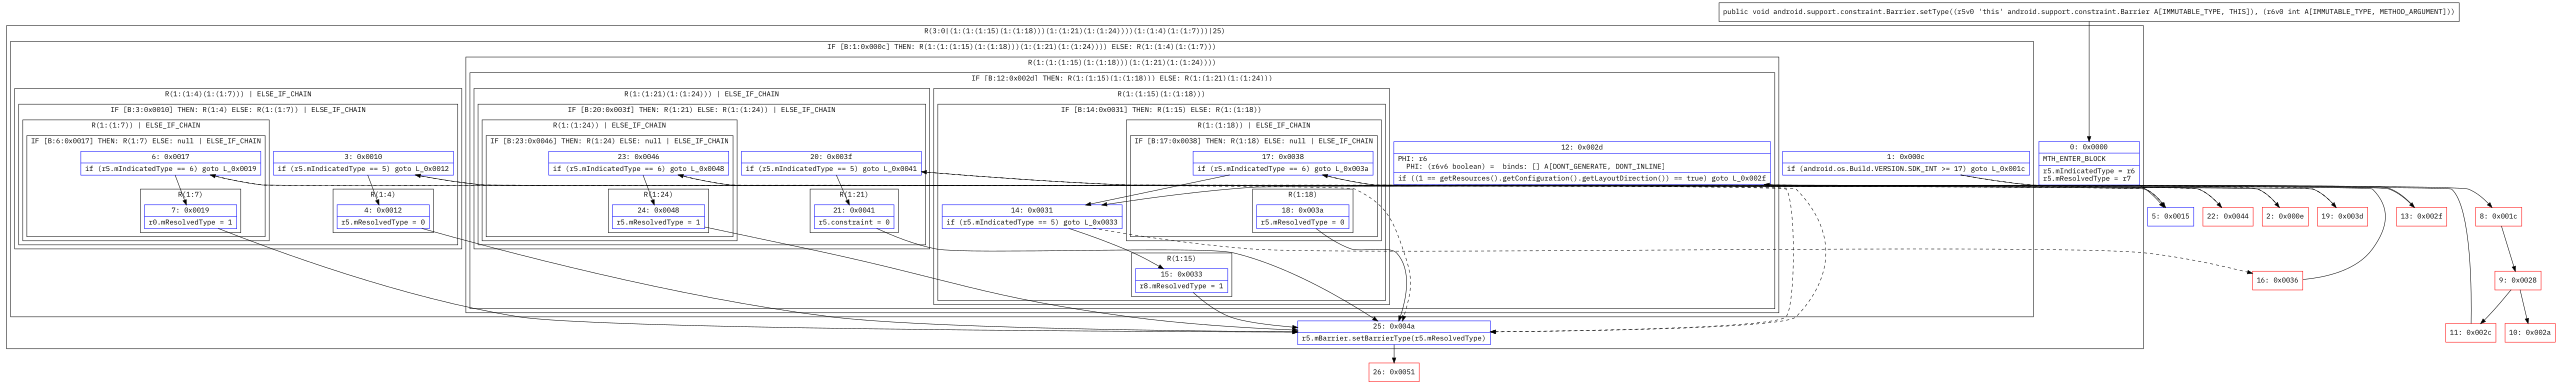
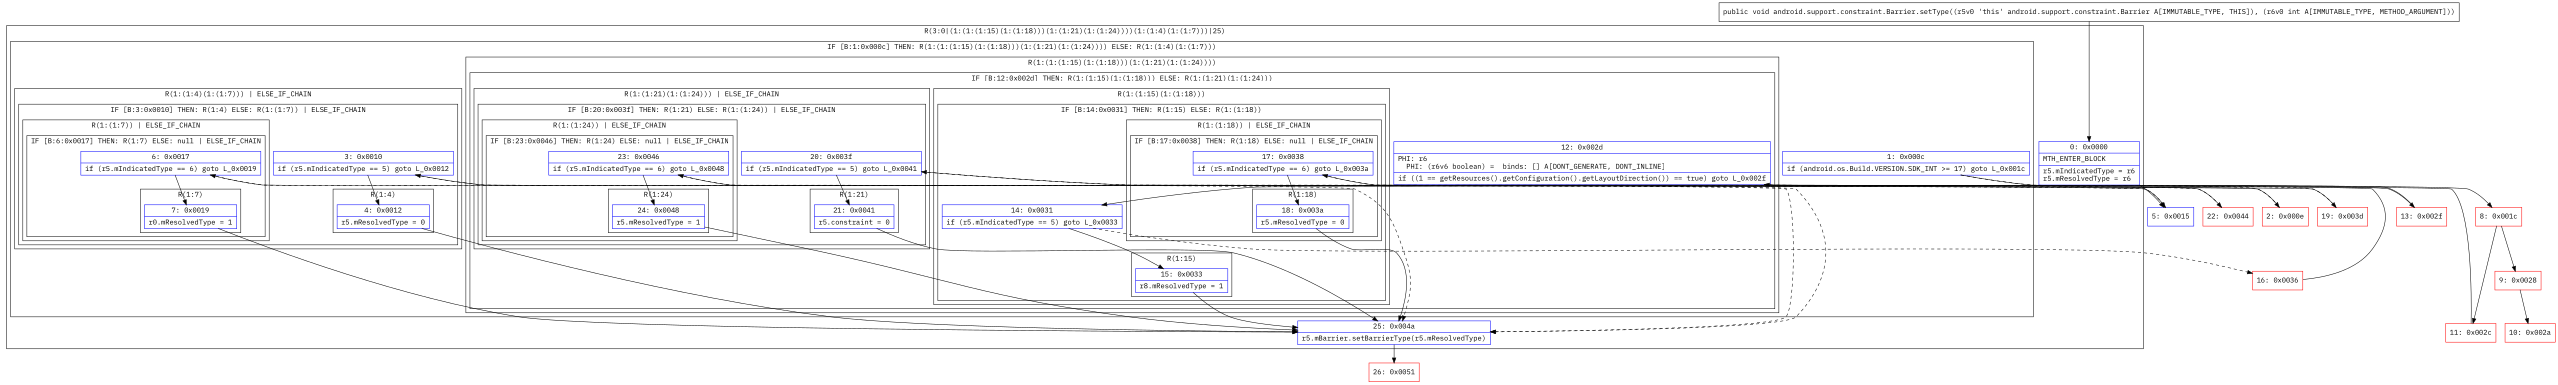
node "0: 0x0000": text "r5.mResolvedType = r7" -> "r5.mResolvedType = r6"
edge "17: 0x0038" -> "14: 0x0031": now "17: 0x0038" -> "18: 0x003a"
edge "9: 0x0028" -> "11: 0x002c": now "8: 0x001c" -> "11: 0x002c"
